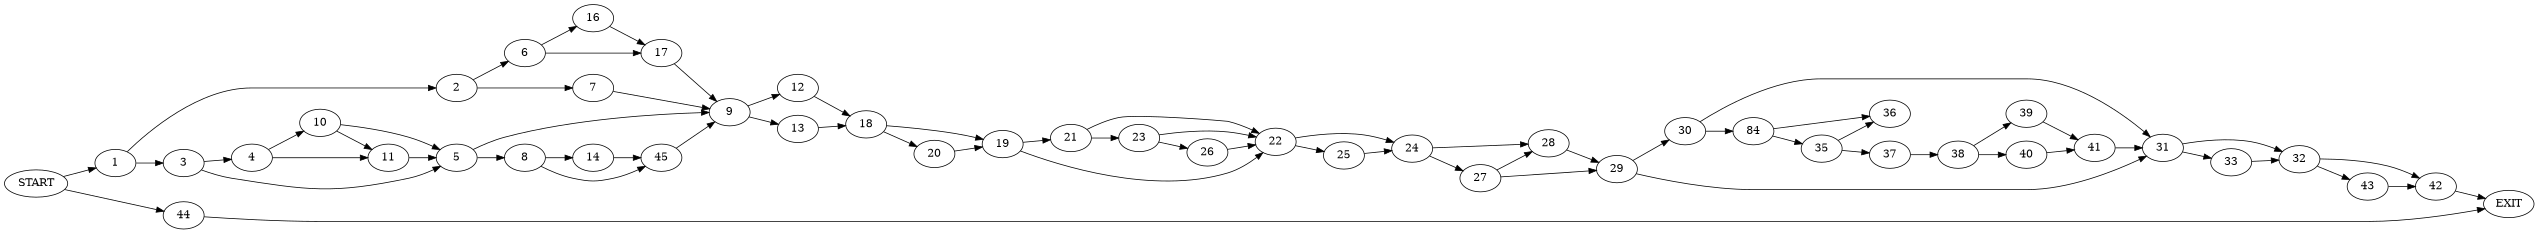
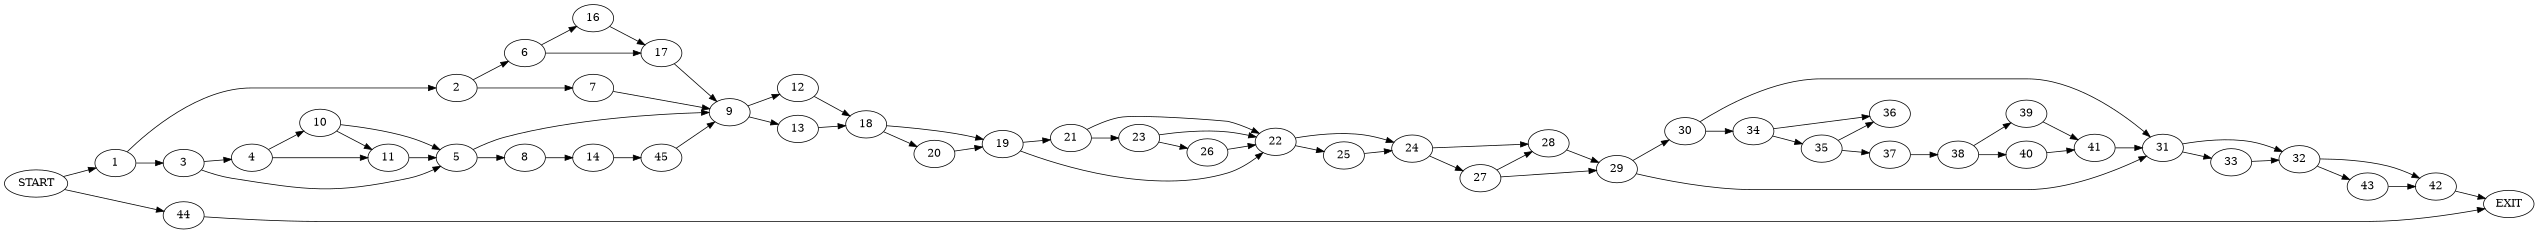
node "84": label "84" -> "34"
edge "8" -> "45": removed
